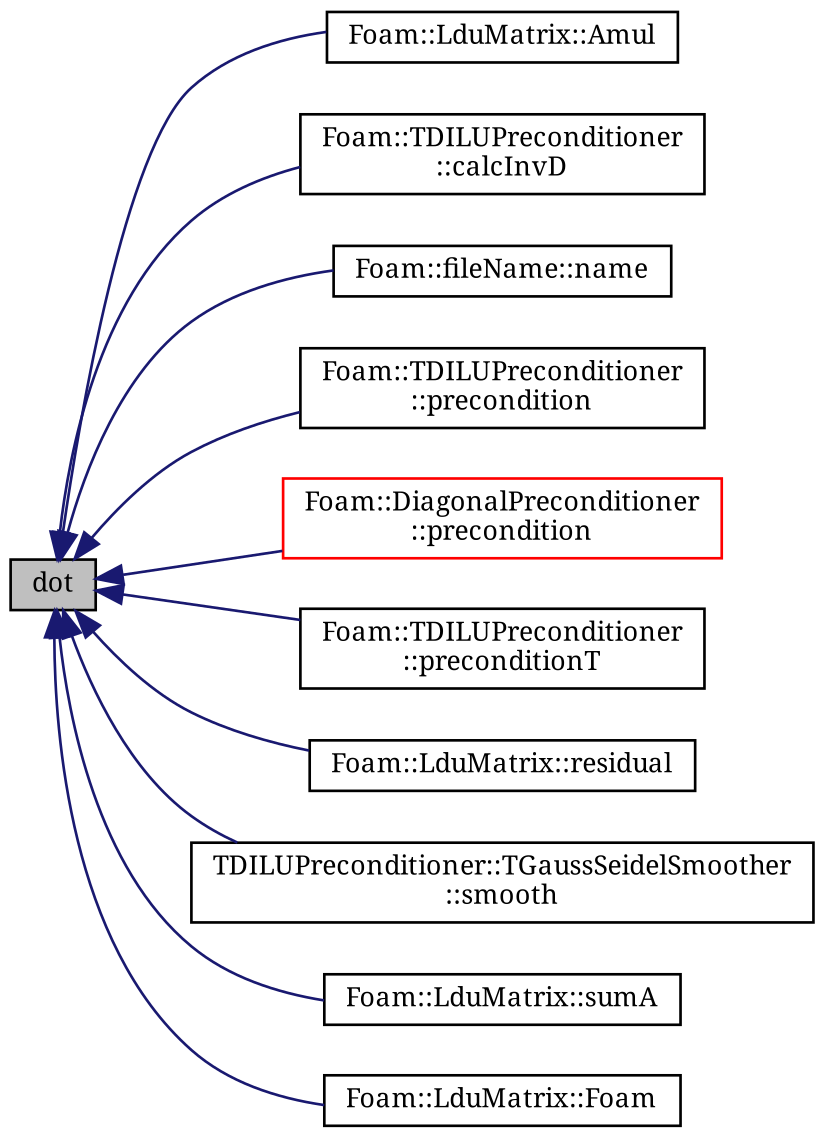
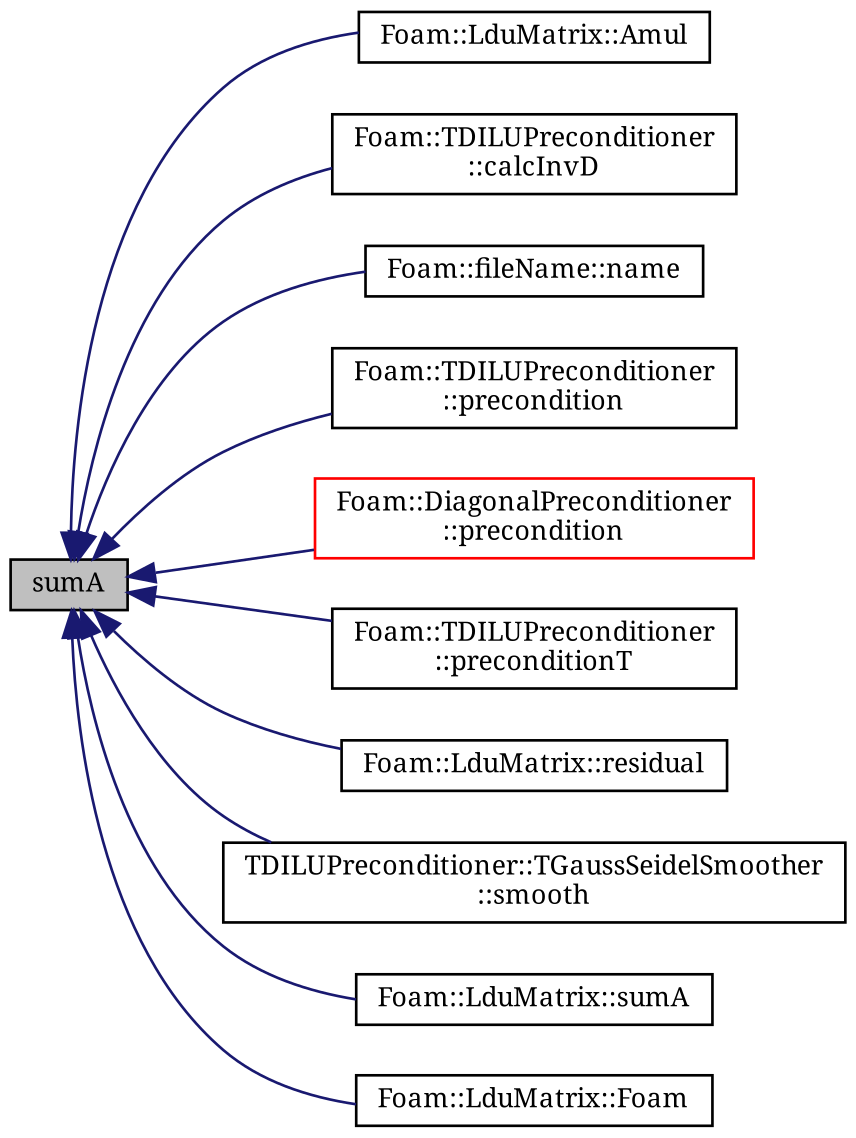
node "dot": label "dot" -> "sumA"
